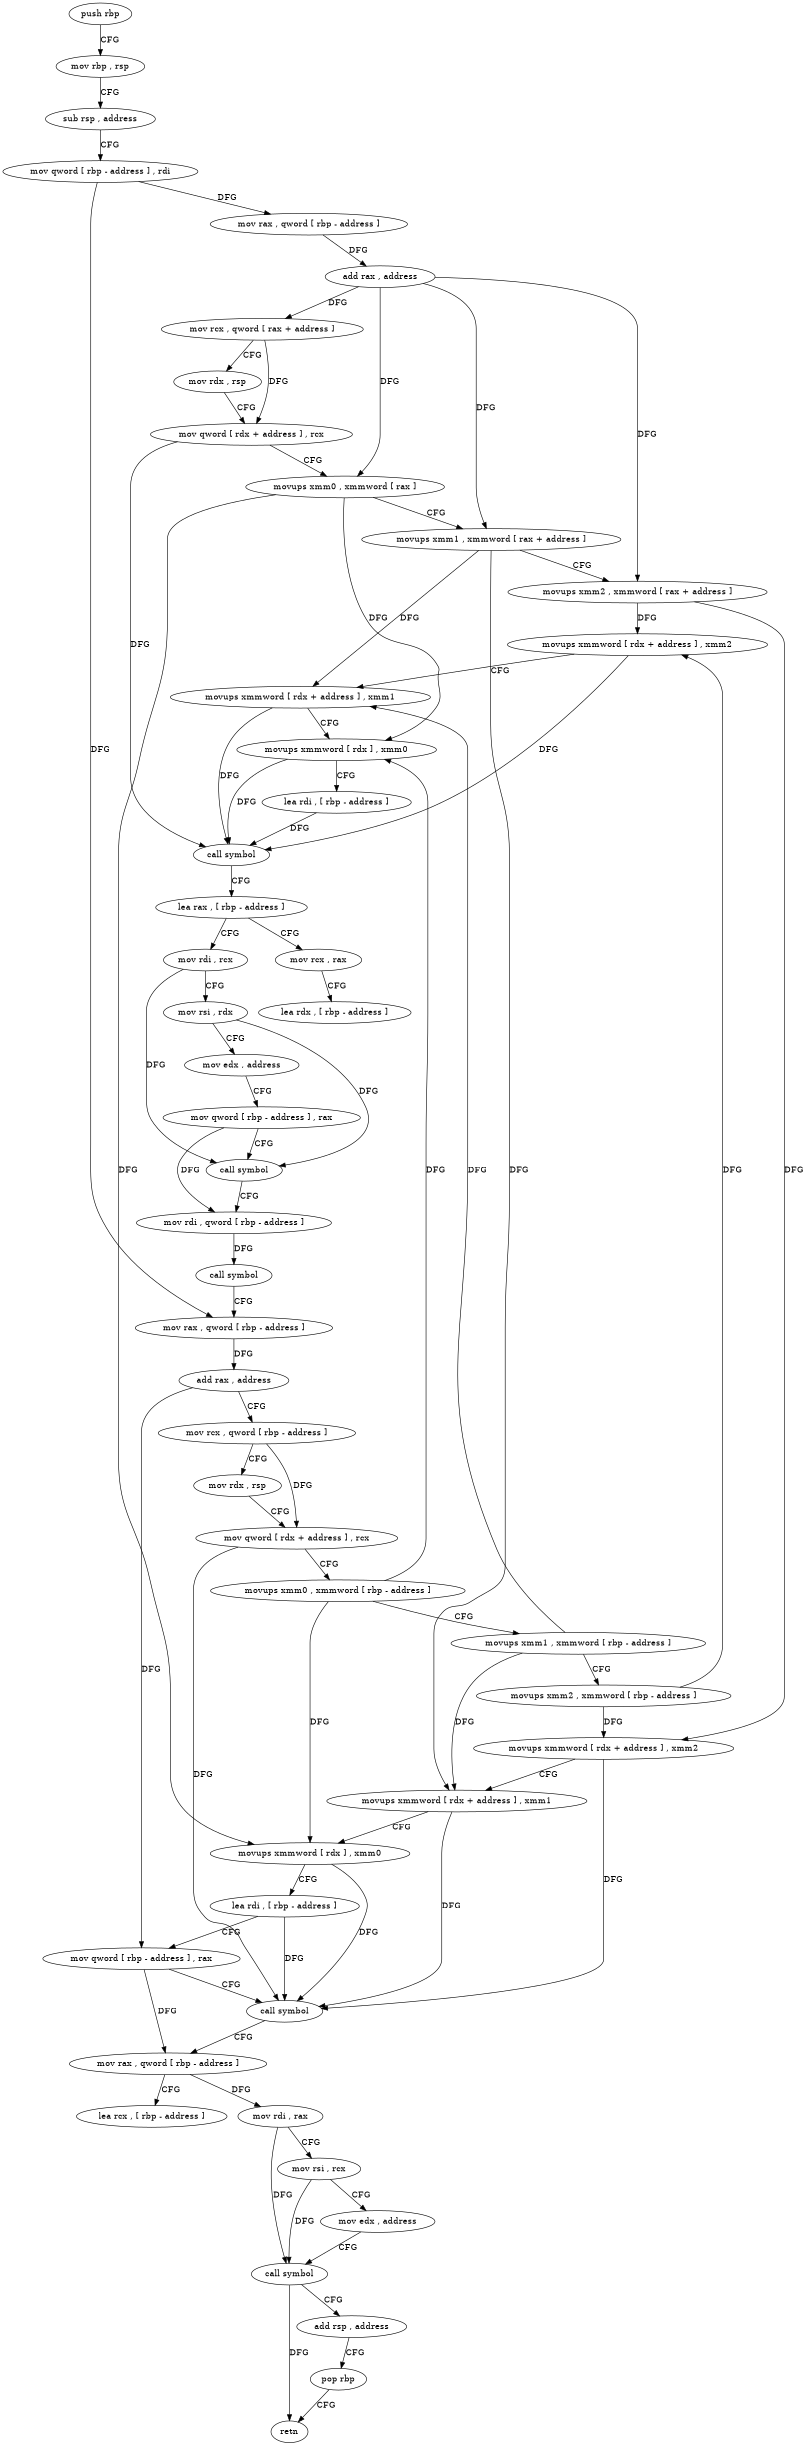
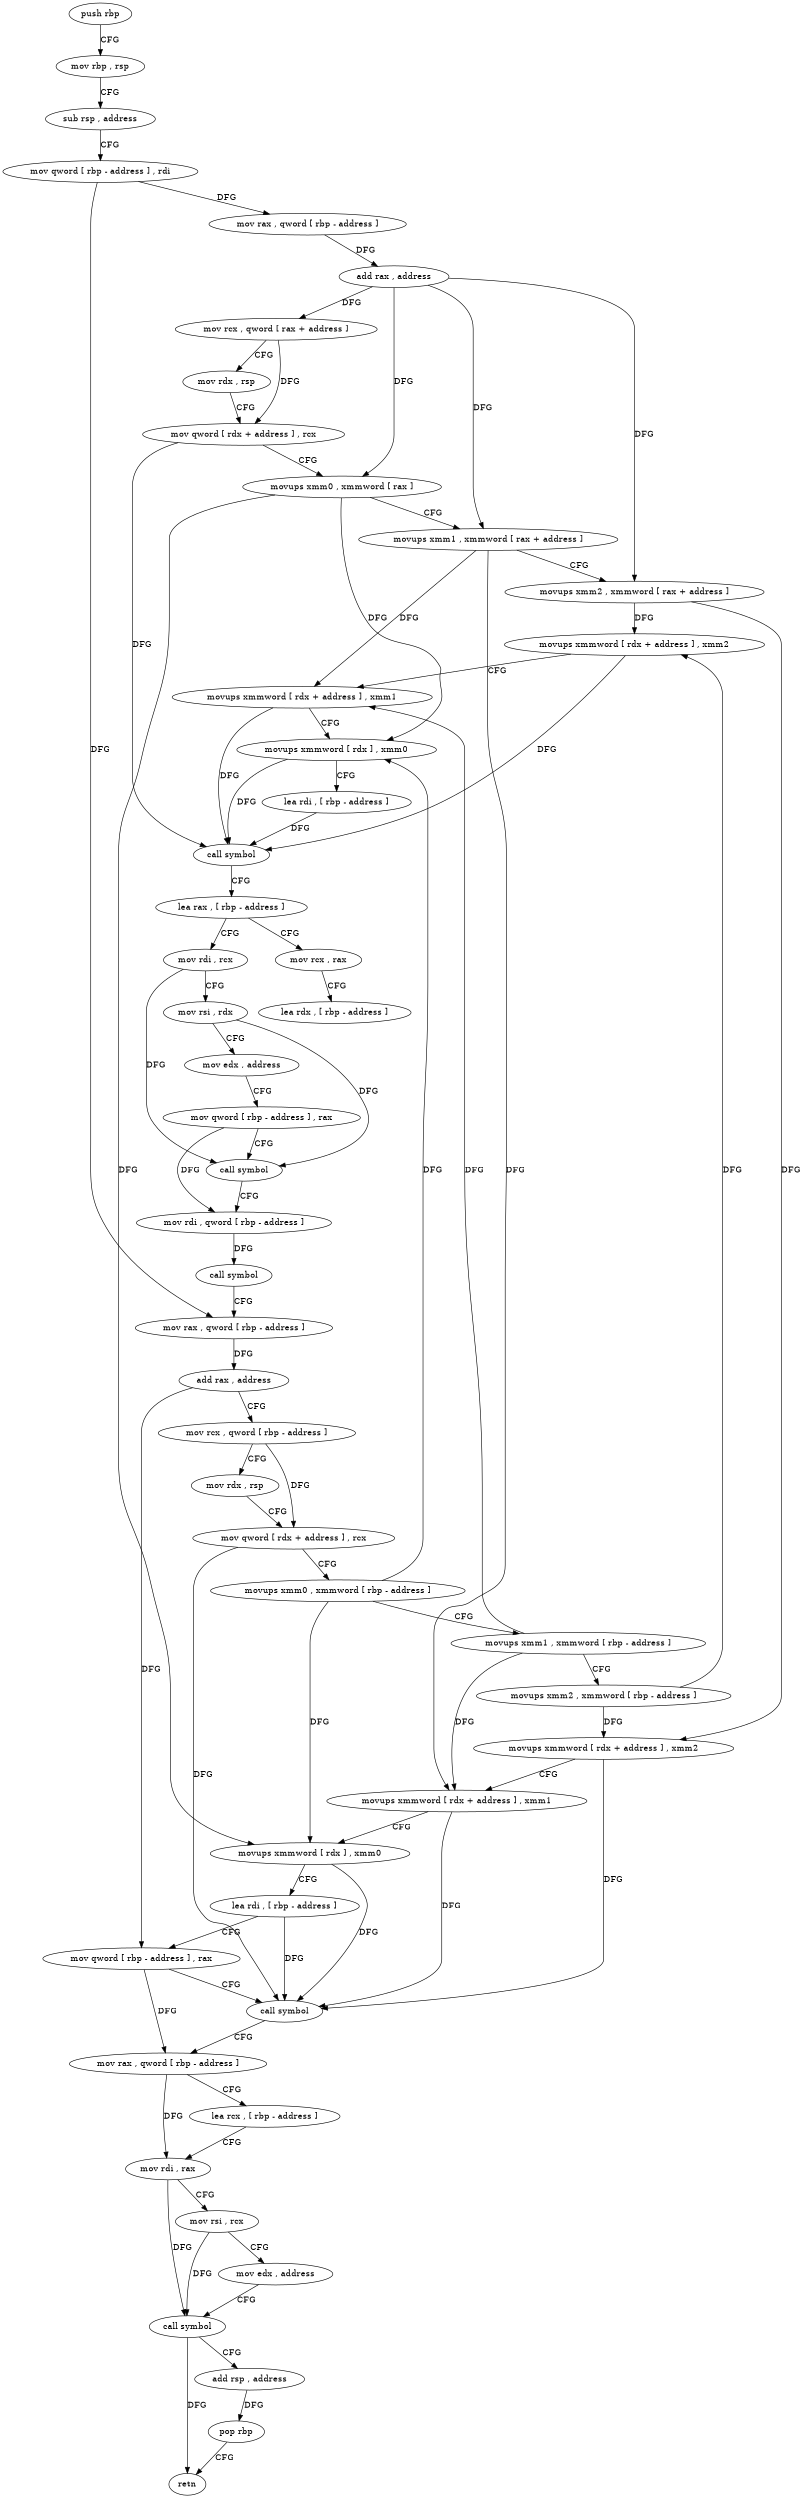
edge "lea rcx , [ rbp - address ]" -> "mov rdi , rax": added, label "CFG"
edge "add rsp , address" -> "pop rbp": label "CFG" -> "DFG"
